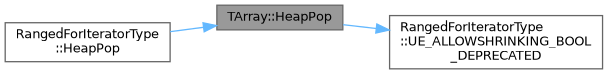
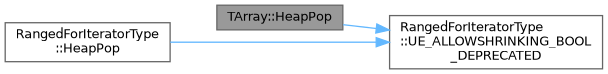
edge "RangedForIteratorType ::HeapPop" -> "TArray::HeapPop": now "RangedForIteratorType ::HeapPop" -> "RangedForIteratorType ::UE_ALLOWSHRINKING_BOOL _DEPRECATED"
